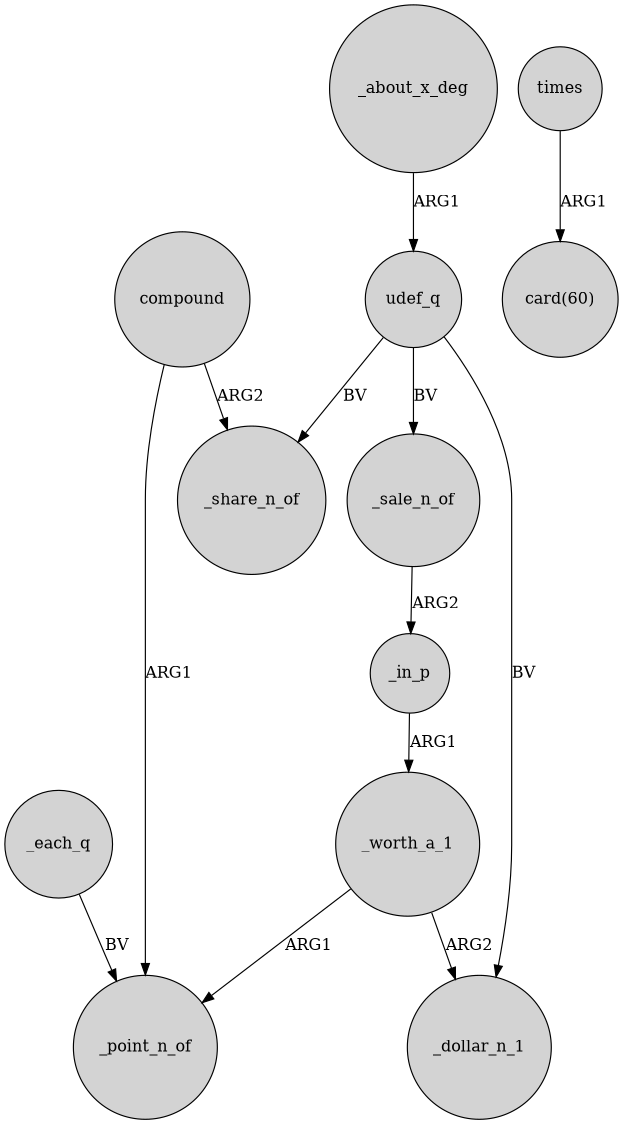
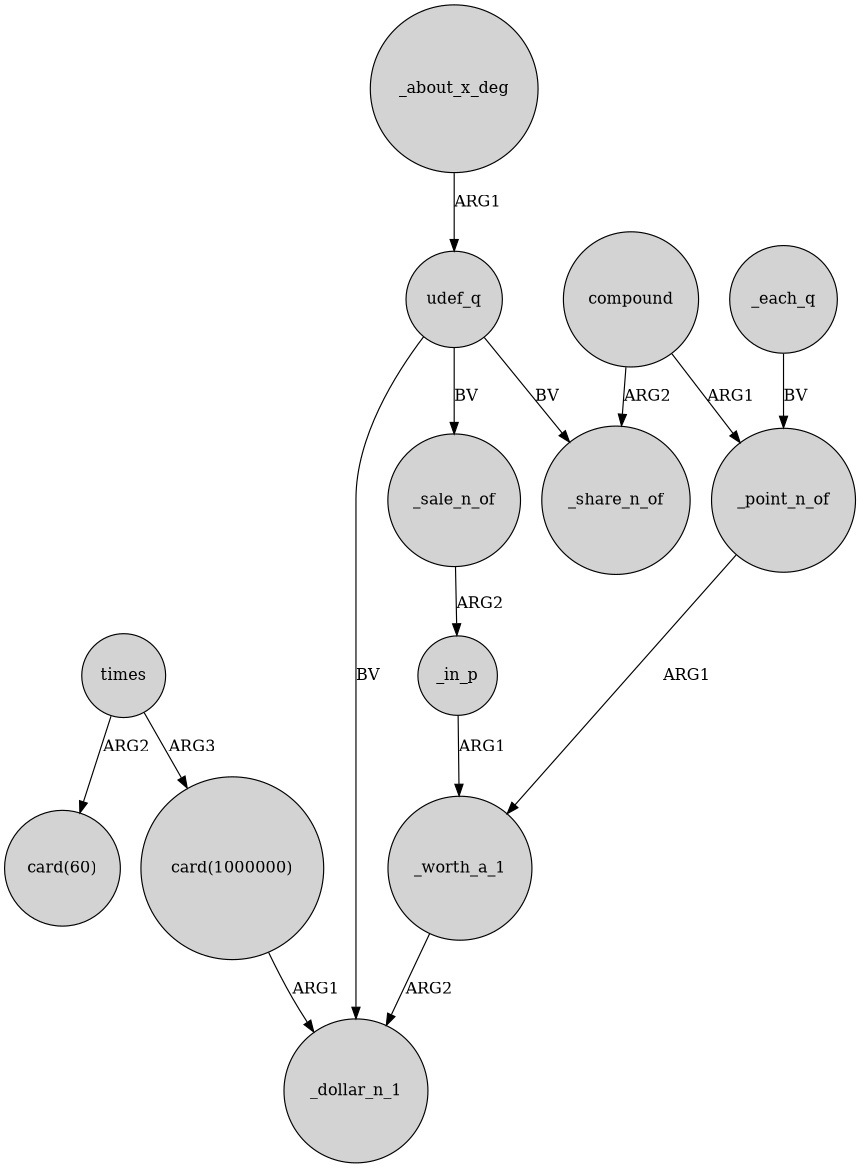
edge "times" -> "card(60)": label "ARG1" -> "ARG2"
node "card(1000000)": added
edge "_worth_a_1" -> "_point_n_of": reversed
